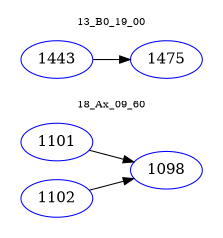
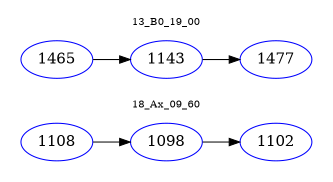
node "1465": added
node "1443": label "1443" -> "1143"
node "1475": label "1475" -> "1477"
node "1101": label "1101" -> "1108"
edge "1102" -> "1098": reversed
